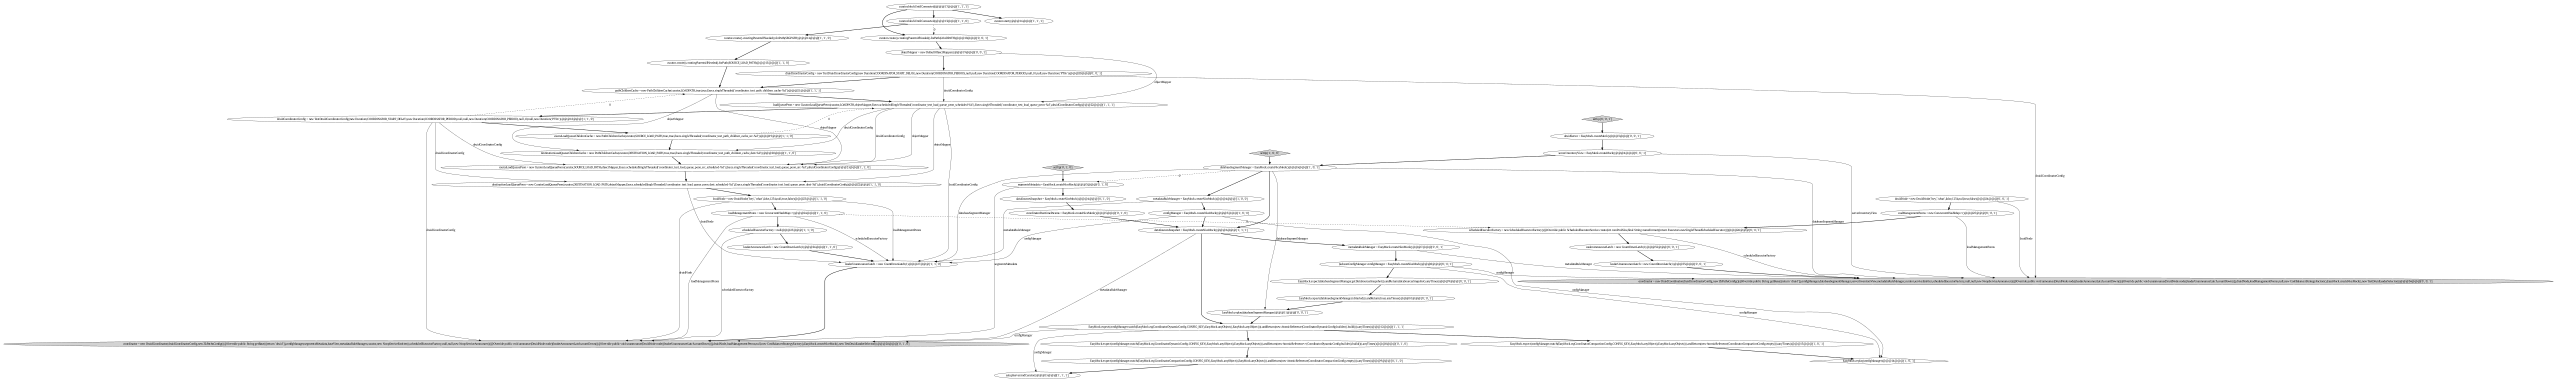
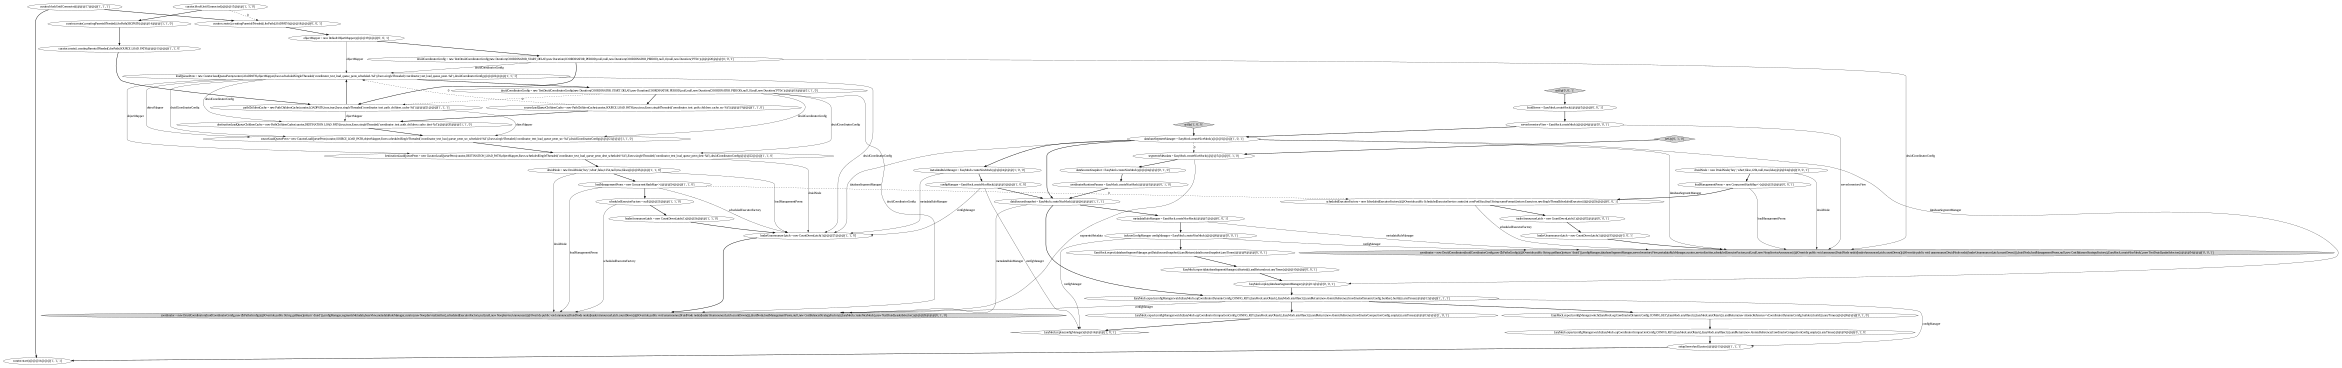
edge "curator.blockUntilConnected()@@@17@@@['1', '1', '1']" -> "curator.blockUntilConnected()@@@13@@@['1', '1', '0']": removed
edge "setupServerAndCurator()@@@15@@@['1', '1', '1']" -> "curator.start()@@@16@@@['1', '1', '1']": added
